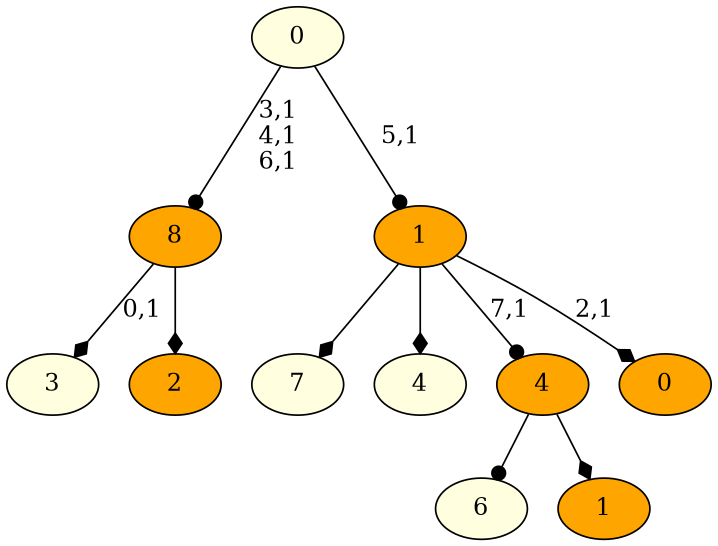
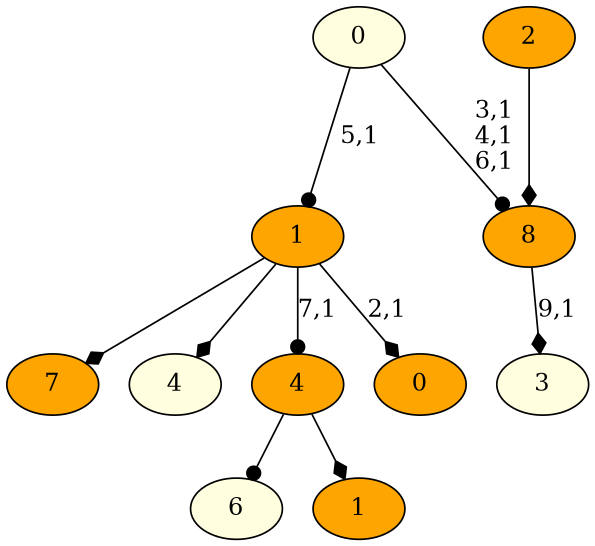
edge "8" -> "2": reversed
edge "8" -> "3": label "0,1" -> "9,1"
node "7": fillcolor lightyellow -> orange
